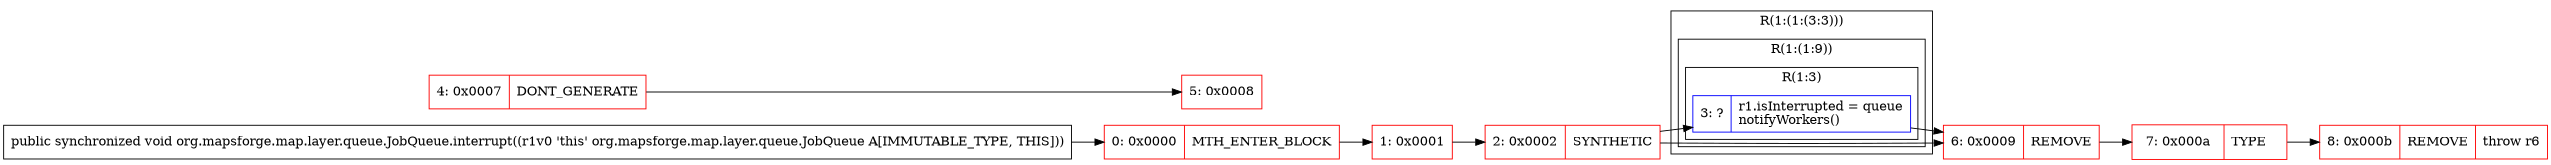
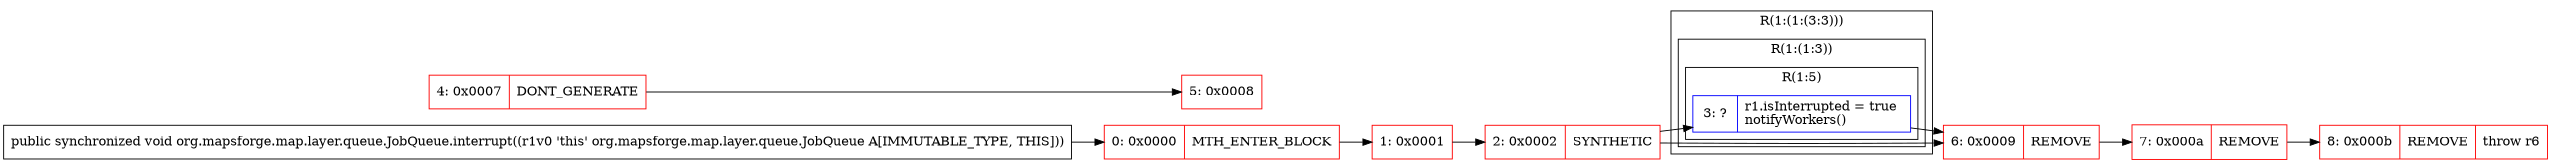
cluster "R(1:(1:9))": label "R(1:(1:9))" -> "R(1:(1:3))"
cluster "R(1:3)": label "R(1:3)" -> "R(1:5)"
node "3: ?": text "r1.isInterrupted = queue" -> "r1.isInterrupted = true"
node "7: 0x000a": text "TYPE" -> "REMOVE"
